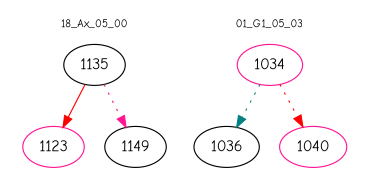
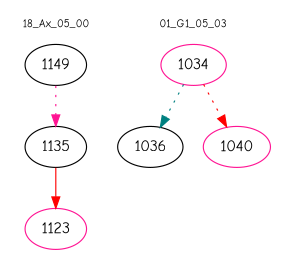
edge "1135" -> "1149": reversed
